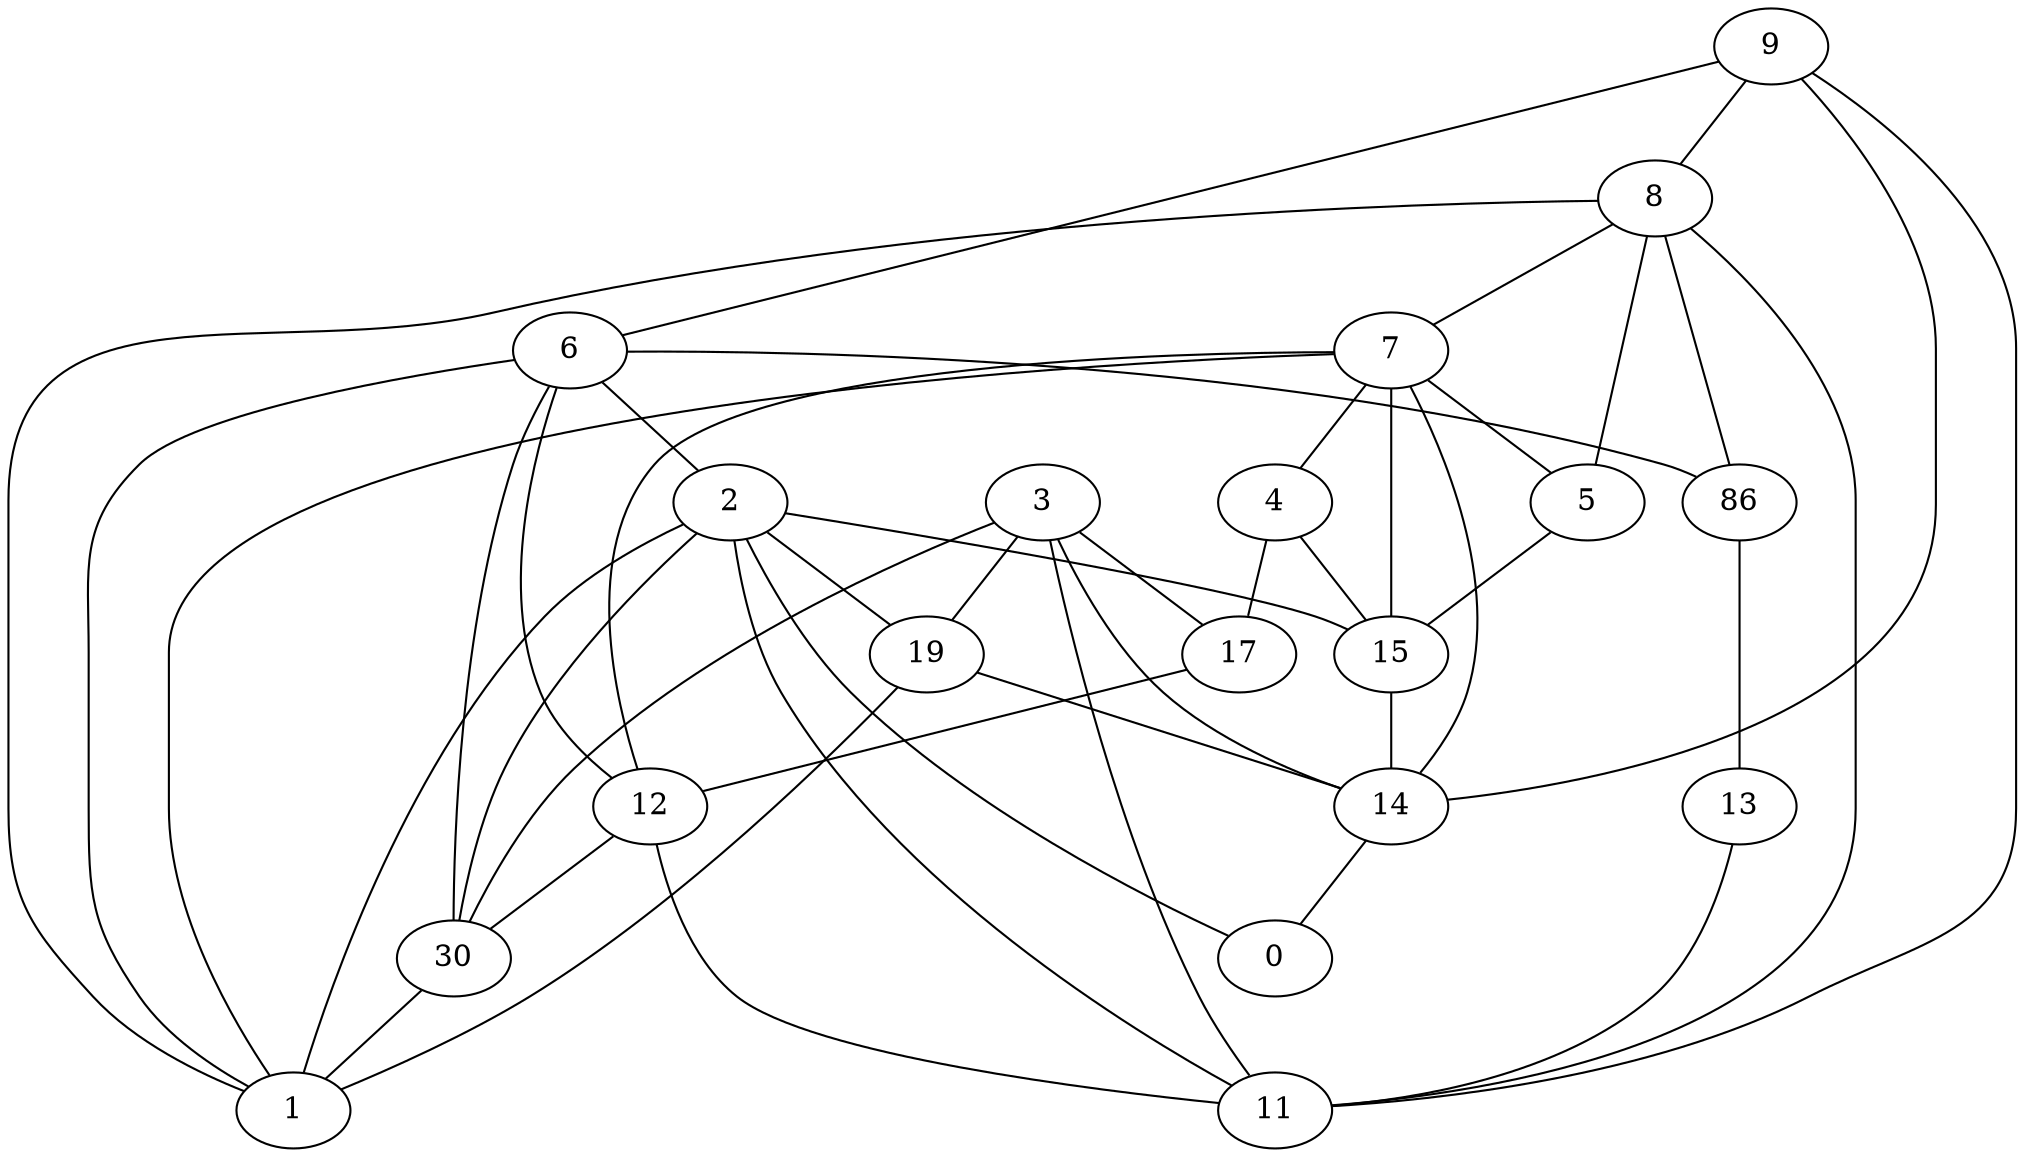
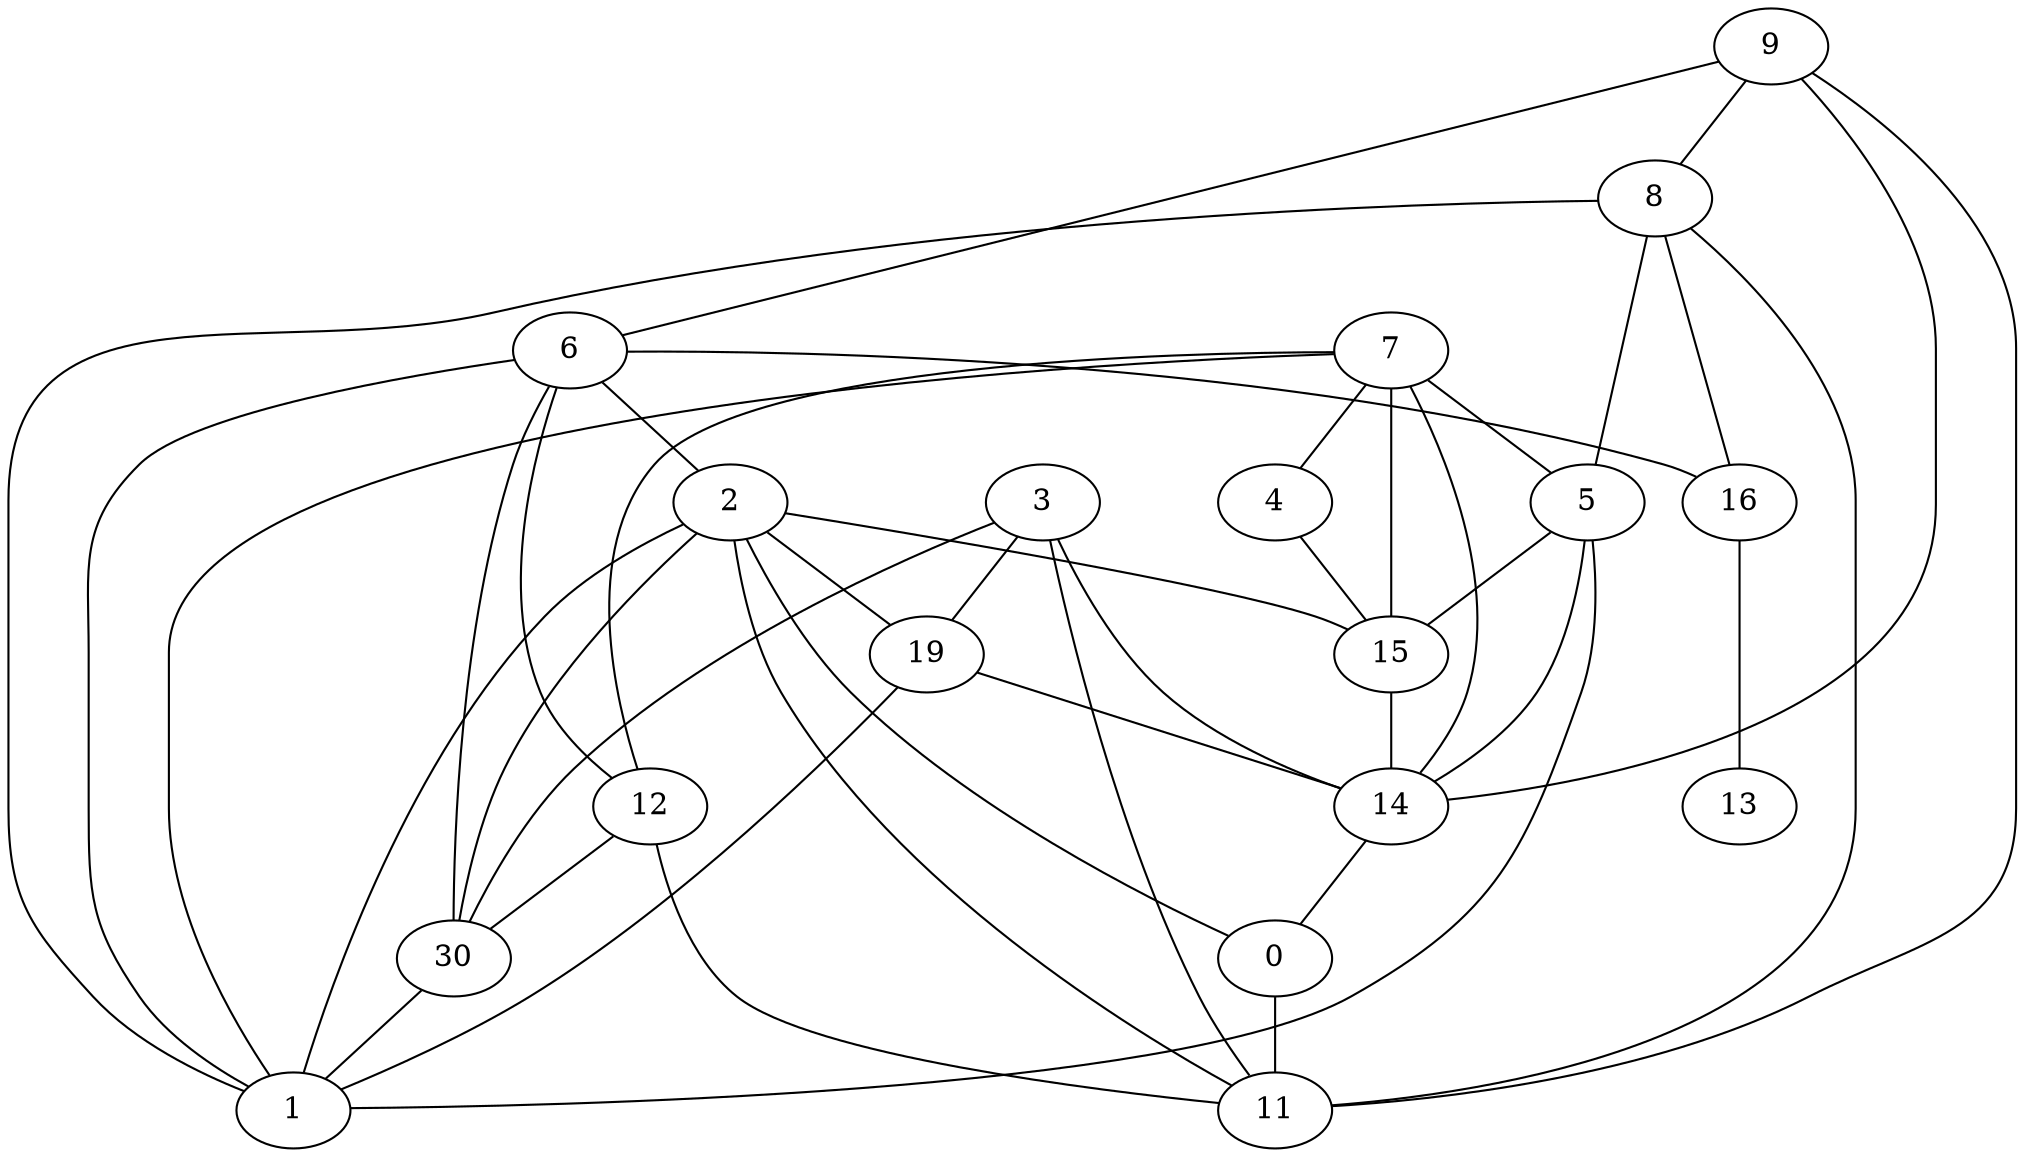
edge "8" -- "7": removed
node "86": label "86" -> "16"
node "17": removed
edge "5" -- "14": added
edge "13" -- "11": now "0" -- "11"
edge "5" -- "1": added
